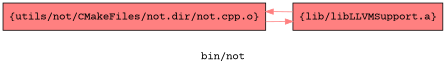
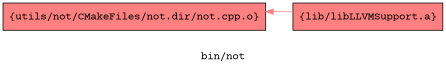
edge "{utils/not/CMakeFiles/not.dir/not.cpp.o}" -> "{lib/libLLVMSupport.a}": removed
